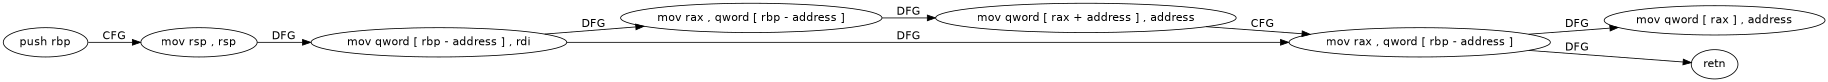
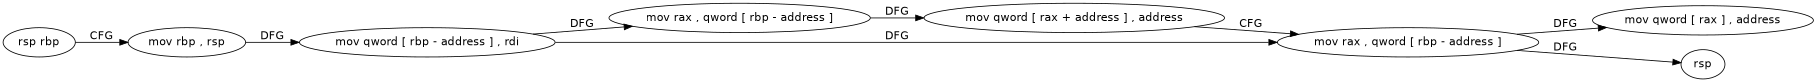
node "push rbp": label "push rbp" -> "rsp rbp"
node "mov rsp , rsp": label "mov rsp , rsp" -> "mov rbp , rsp"
node "retn": label "retn" -> "rsp"
